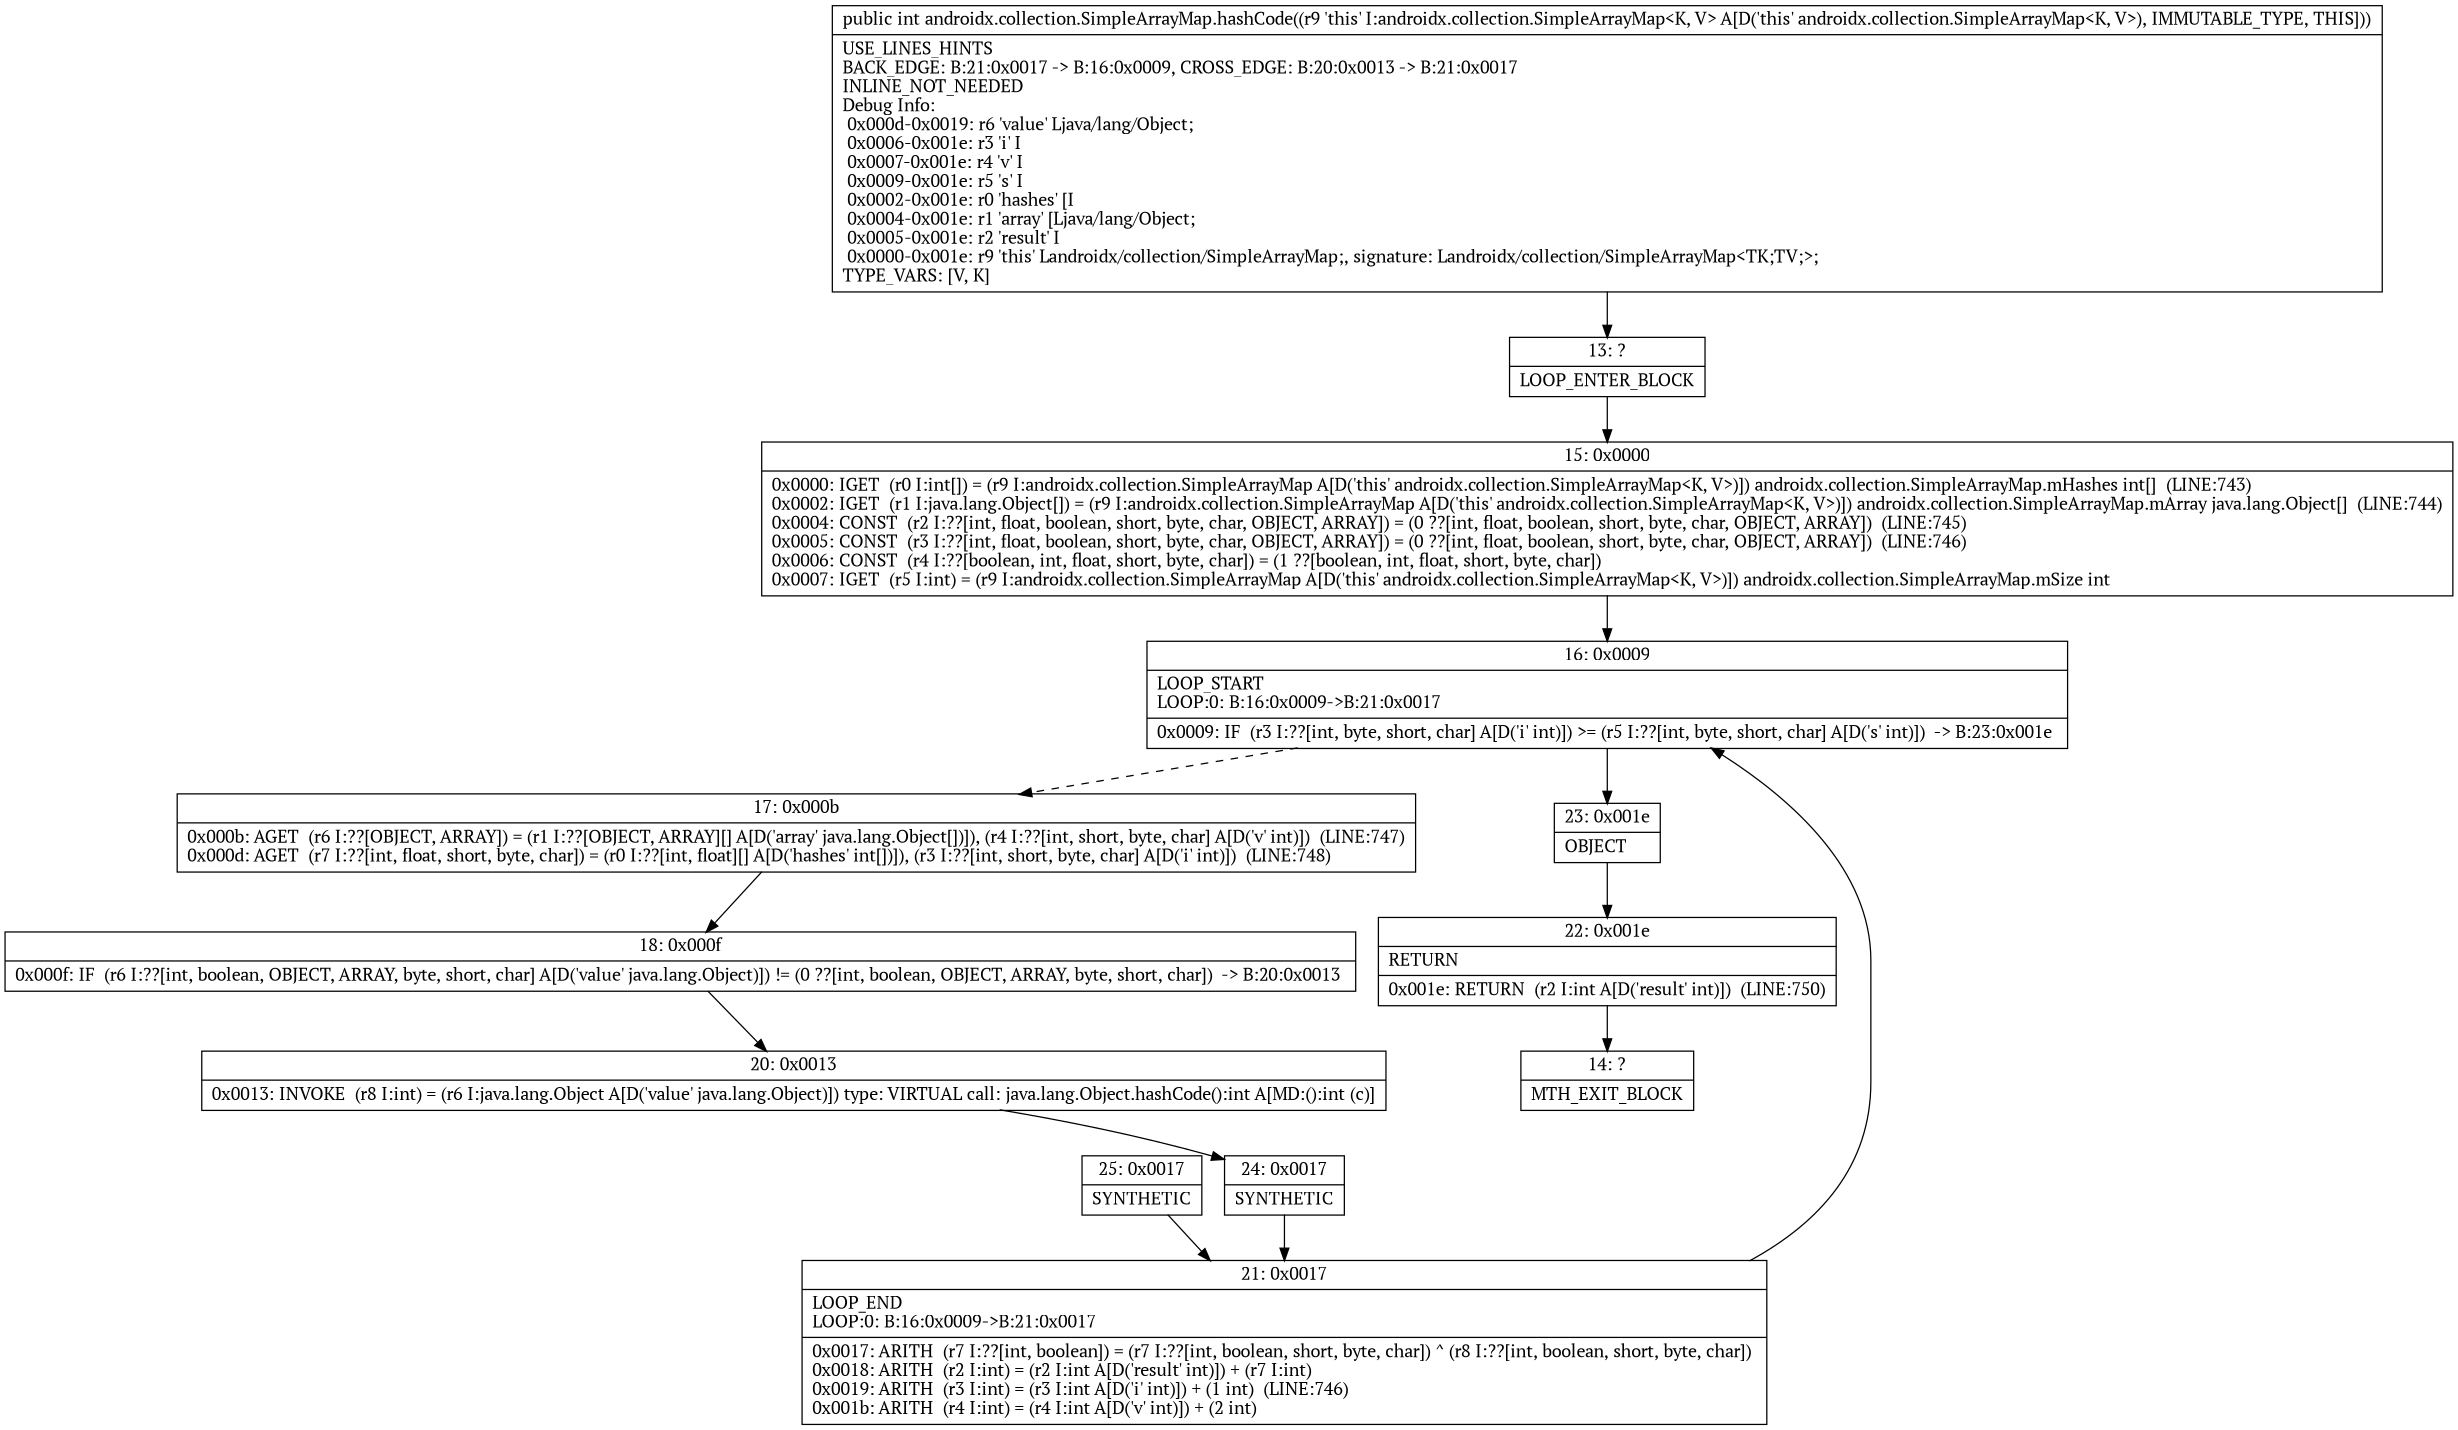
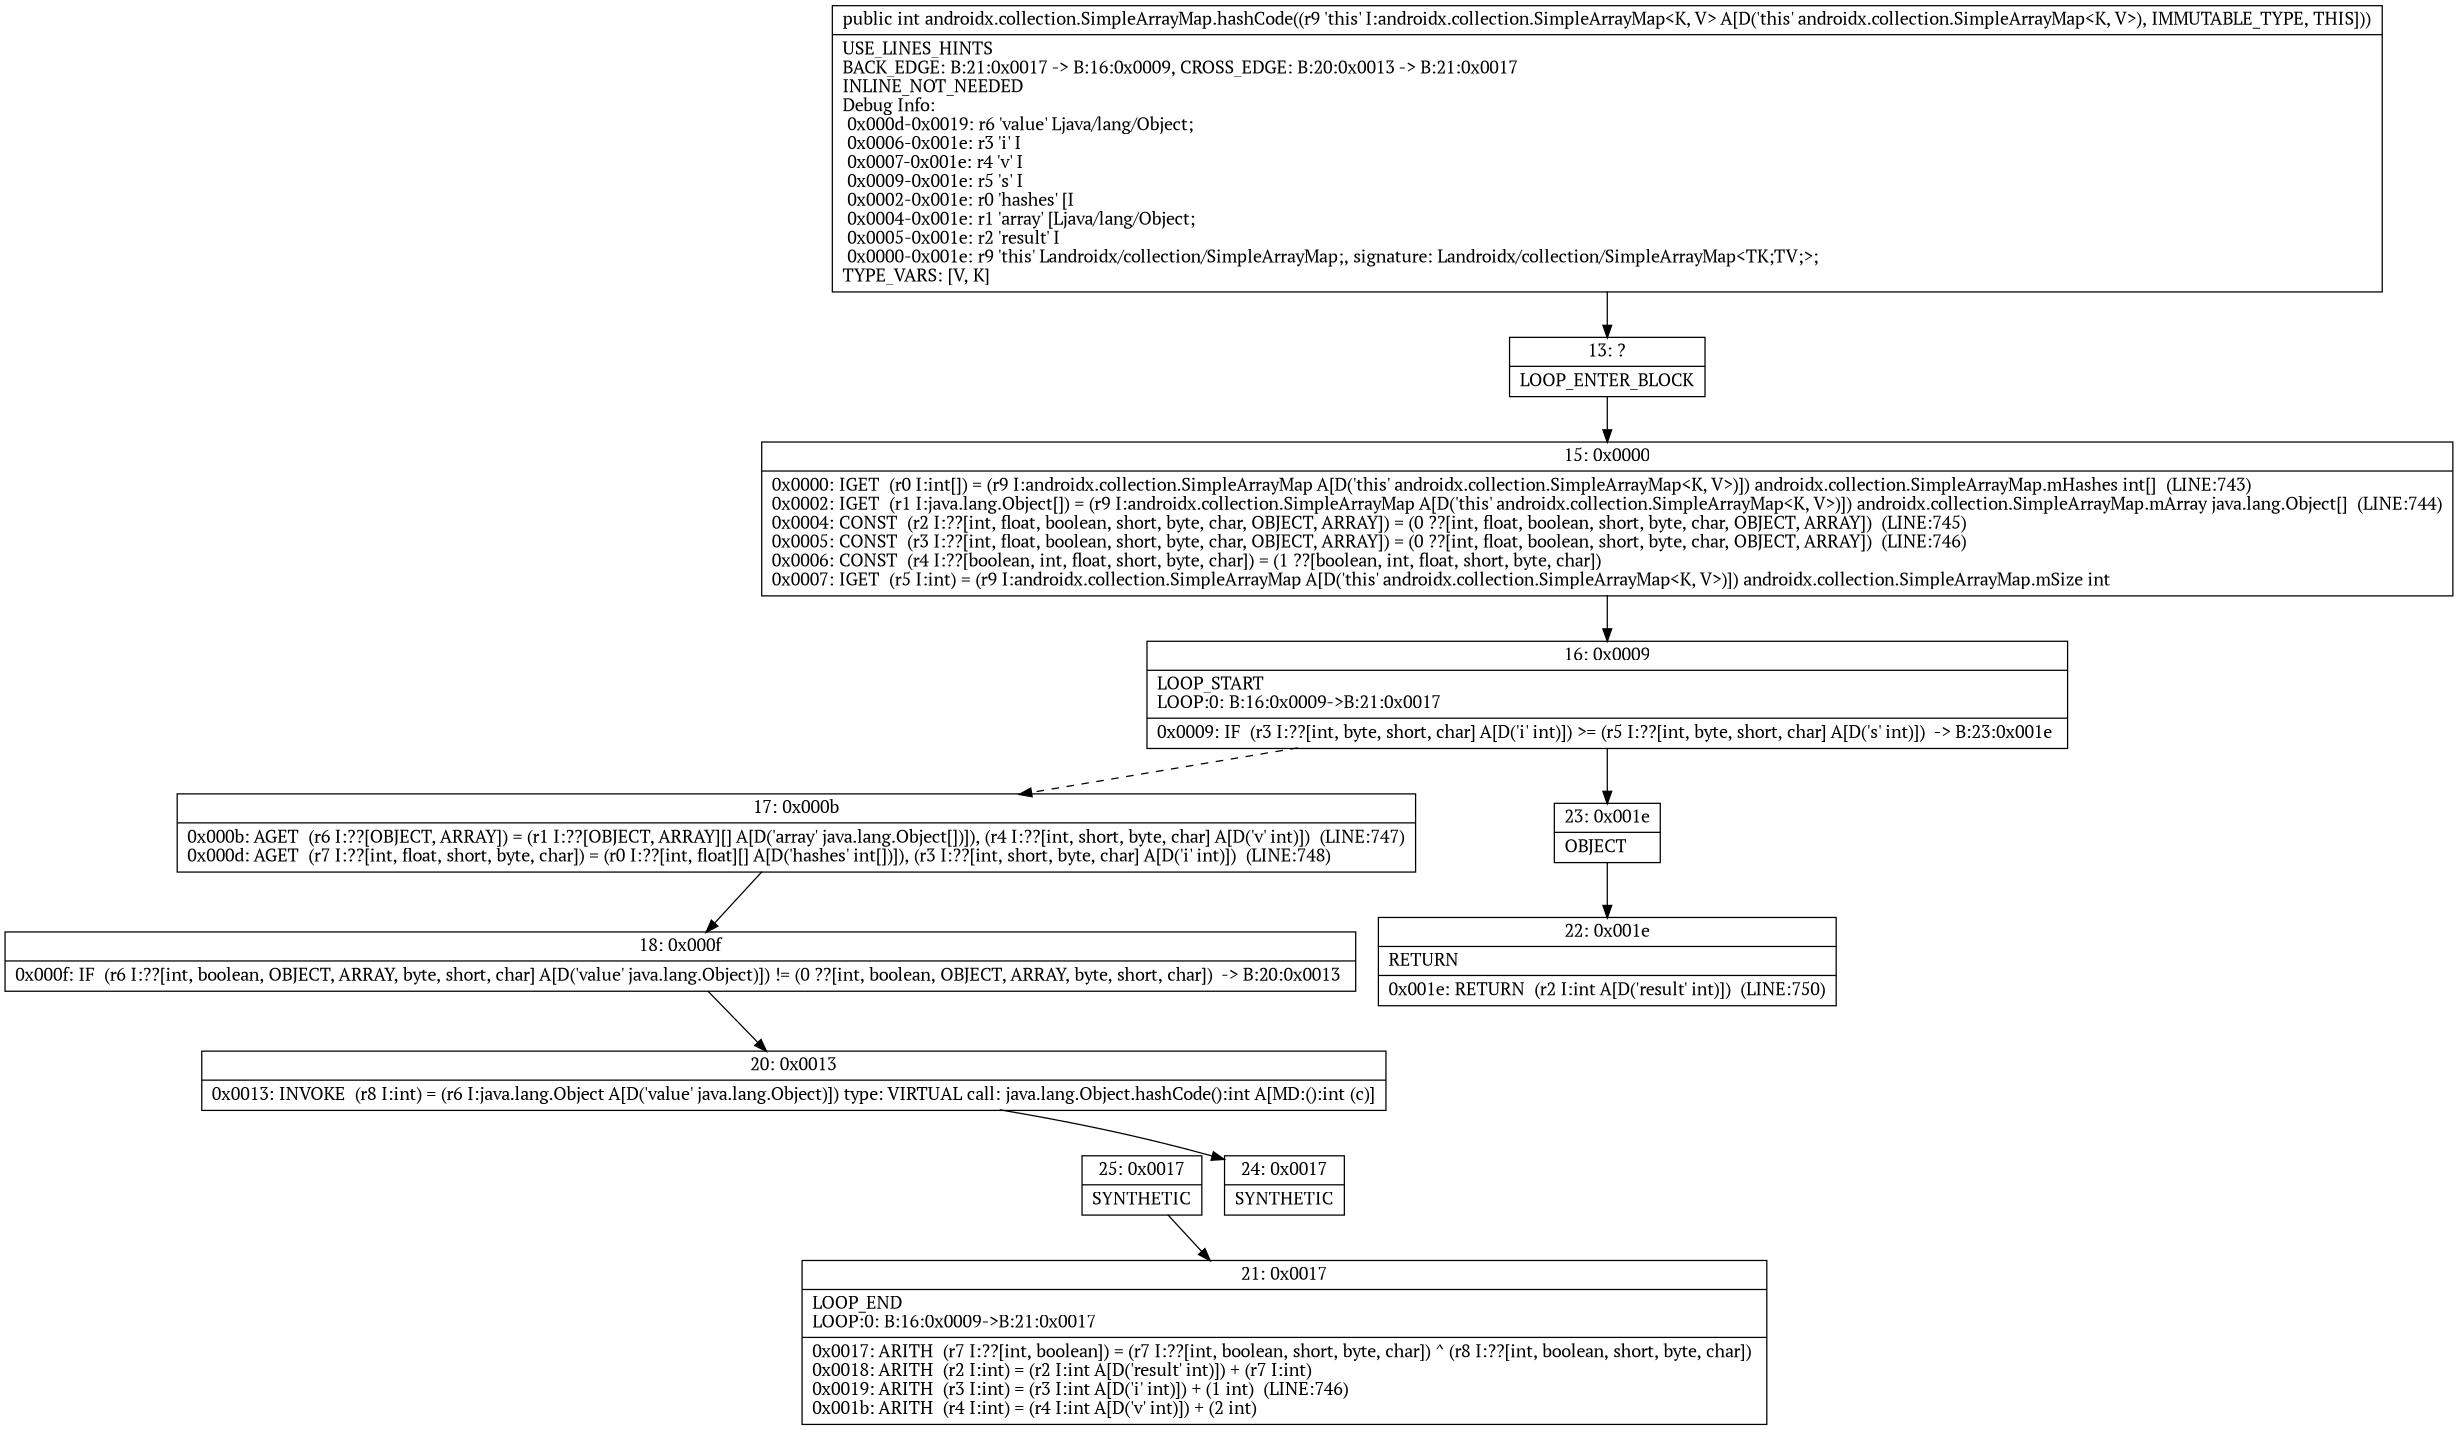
edge "21: 0x0017" -> "16: 0x0009": removed
node "14: ?": removed
edge "24: 0x0017" -> "21: 0x0017": removed
